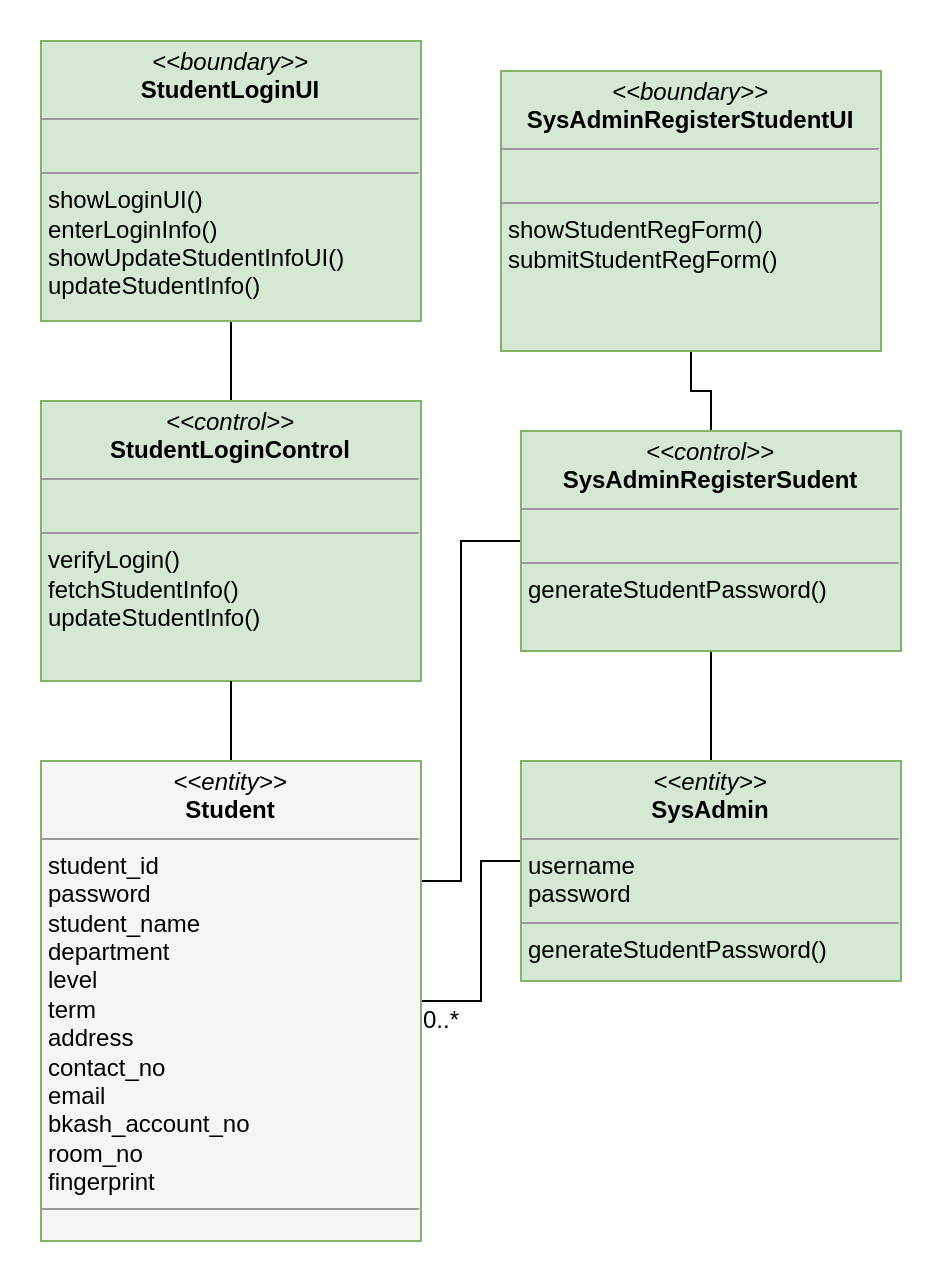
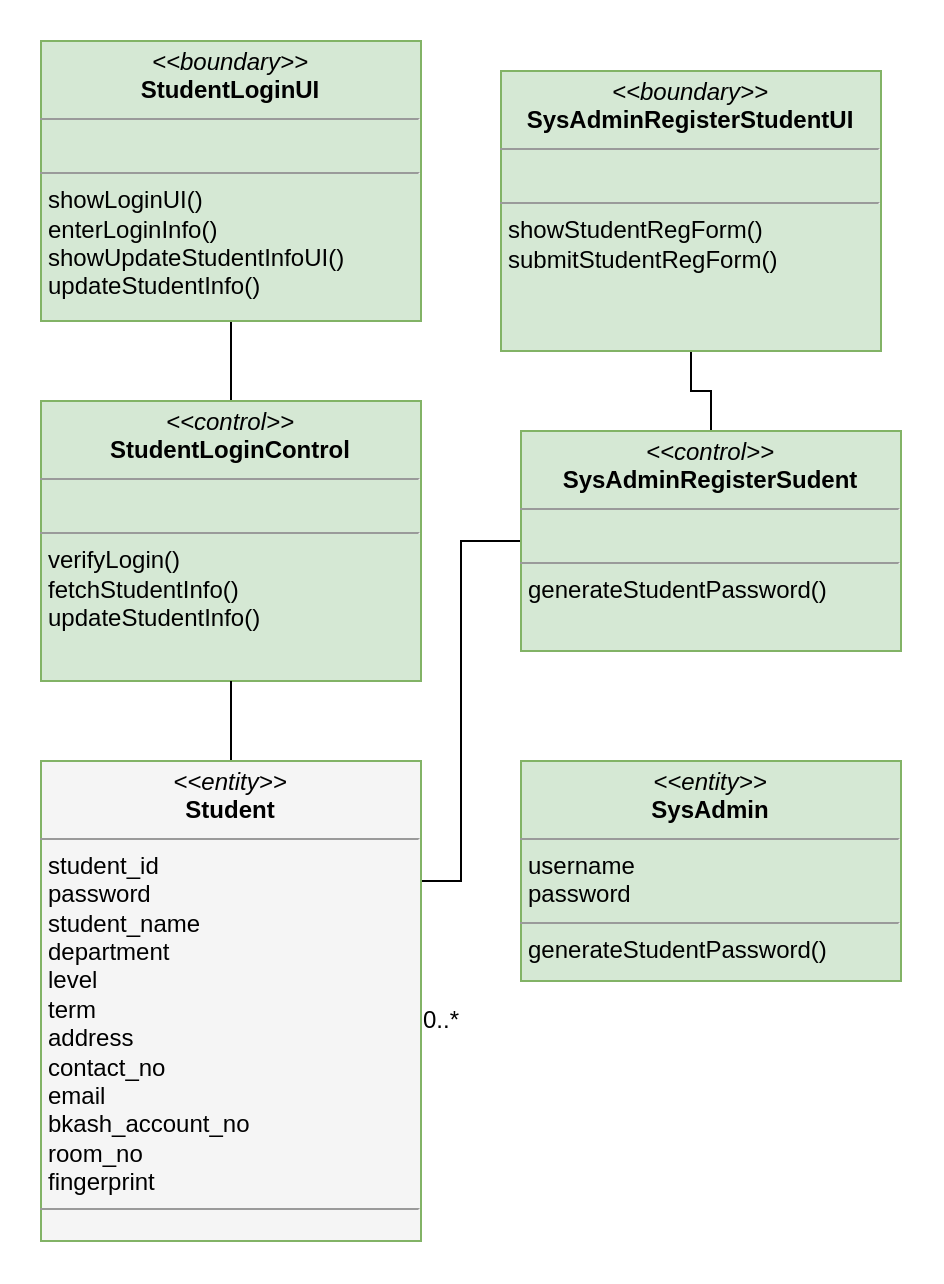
edge "<<control>> SysAdminRegisterSudent generateStudentPassword()" -- "<<entity>> SysAdmin username password generateStudentPassword()": removed
edge "<<entity>> SysAdmin username password generateStudentPassword()" -- "<<entity>> Student student_id password student_name department level term address contact_no email bkash_account_no room_no fingerprint": removed
